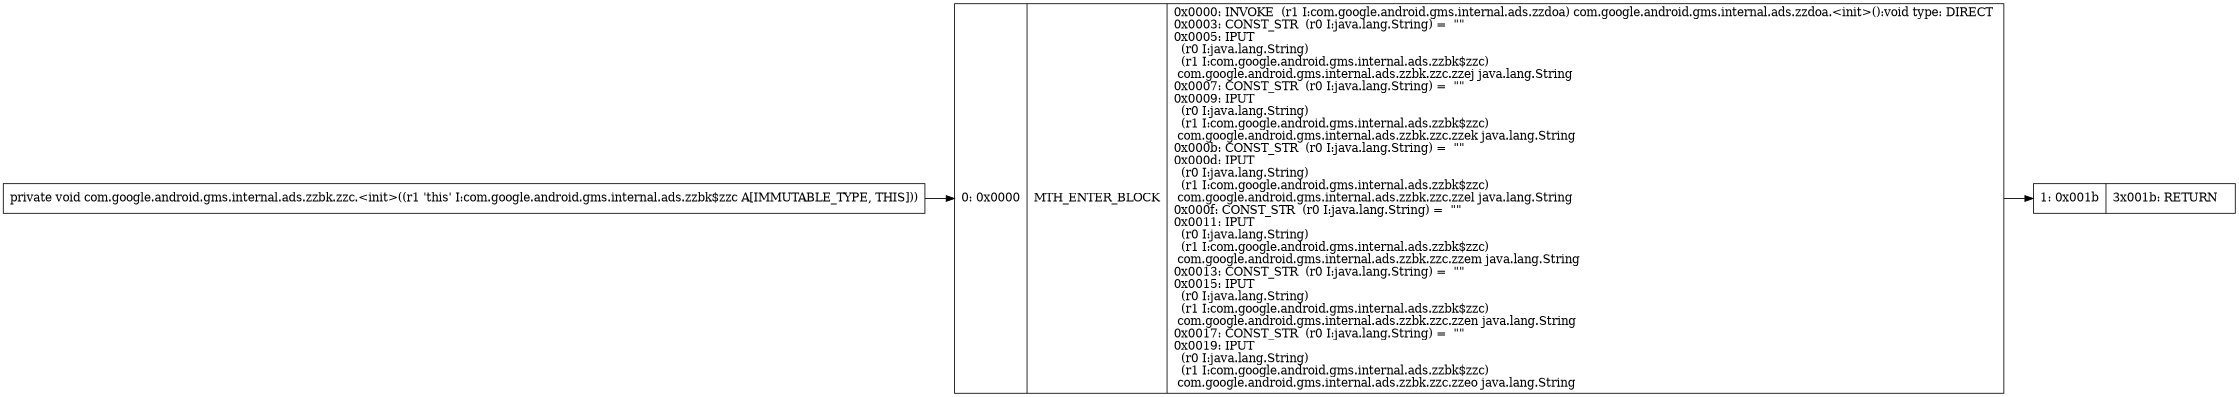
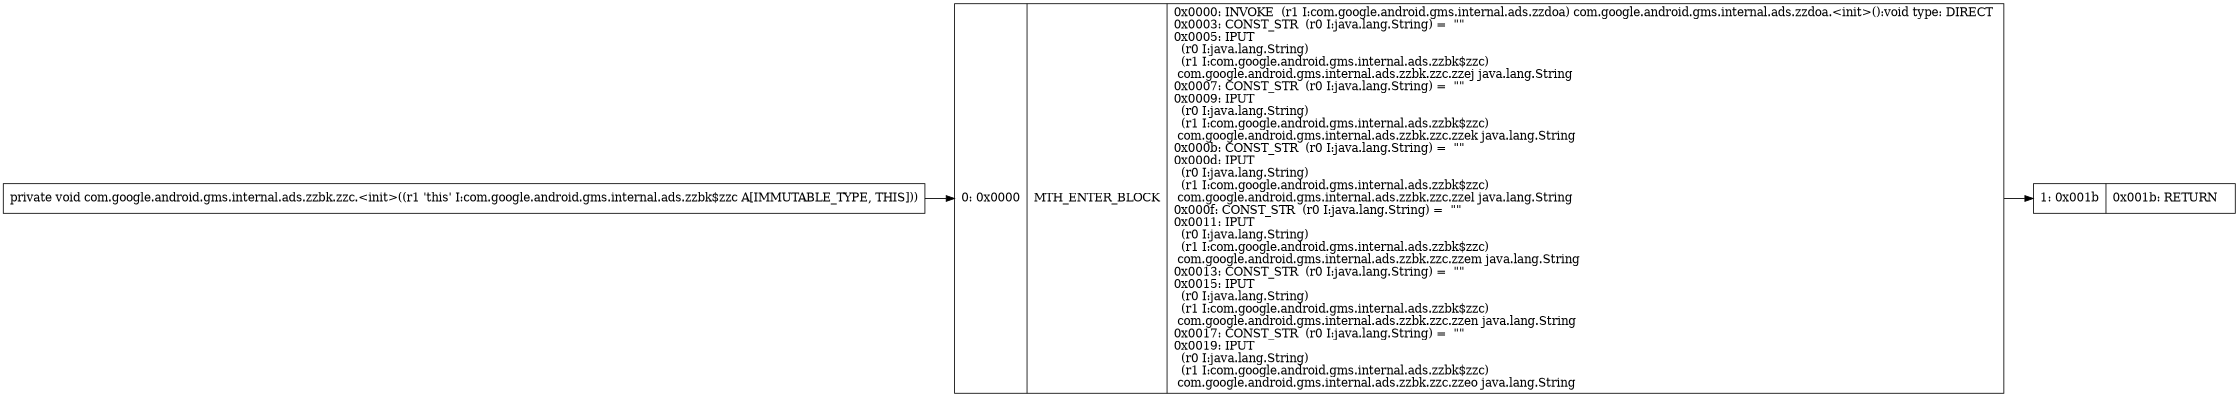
node "1: 0x001b": text "3x001b: RETURN" -> "0x001b: RETURN"
